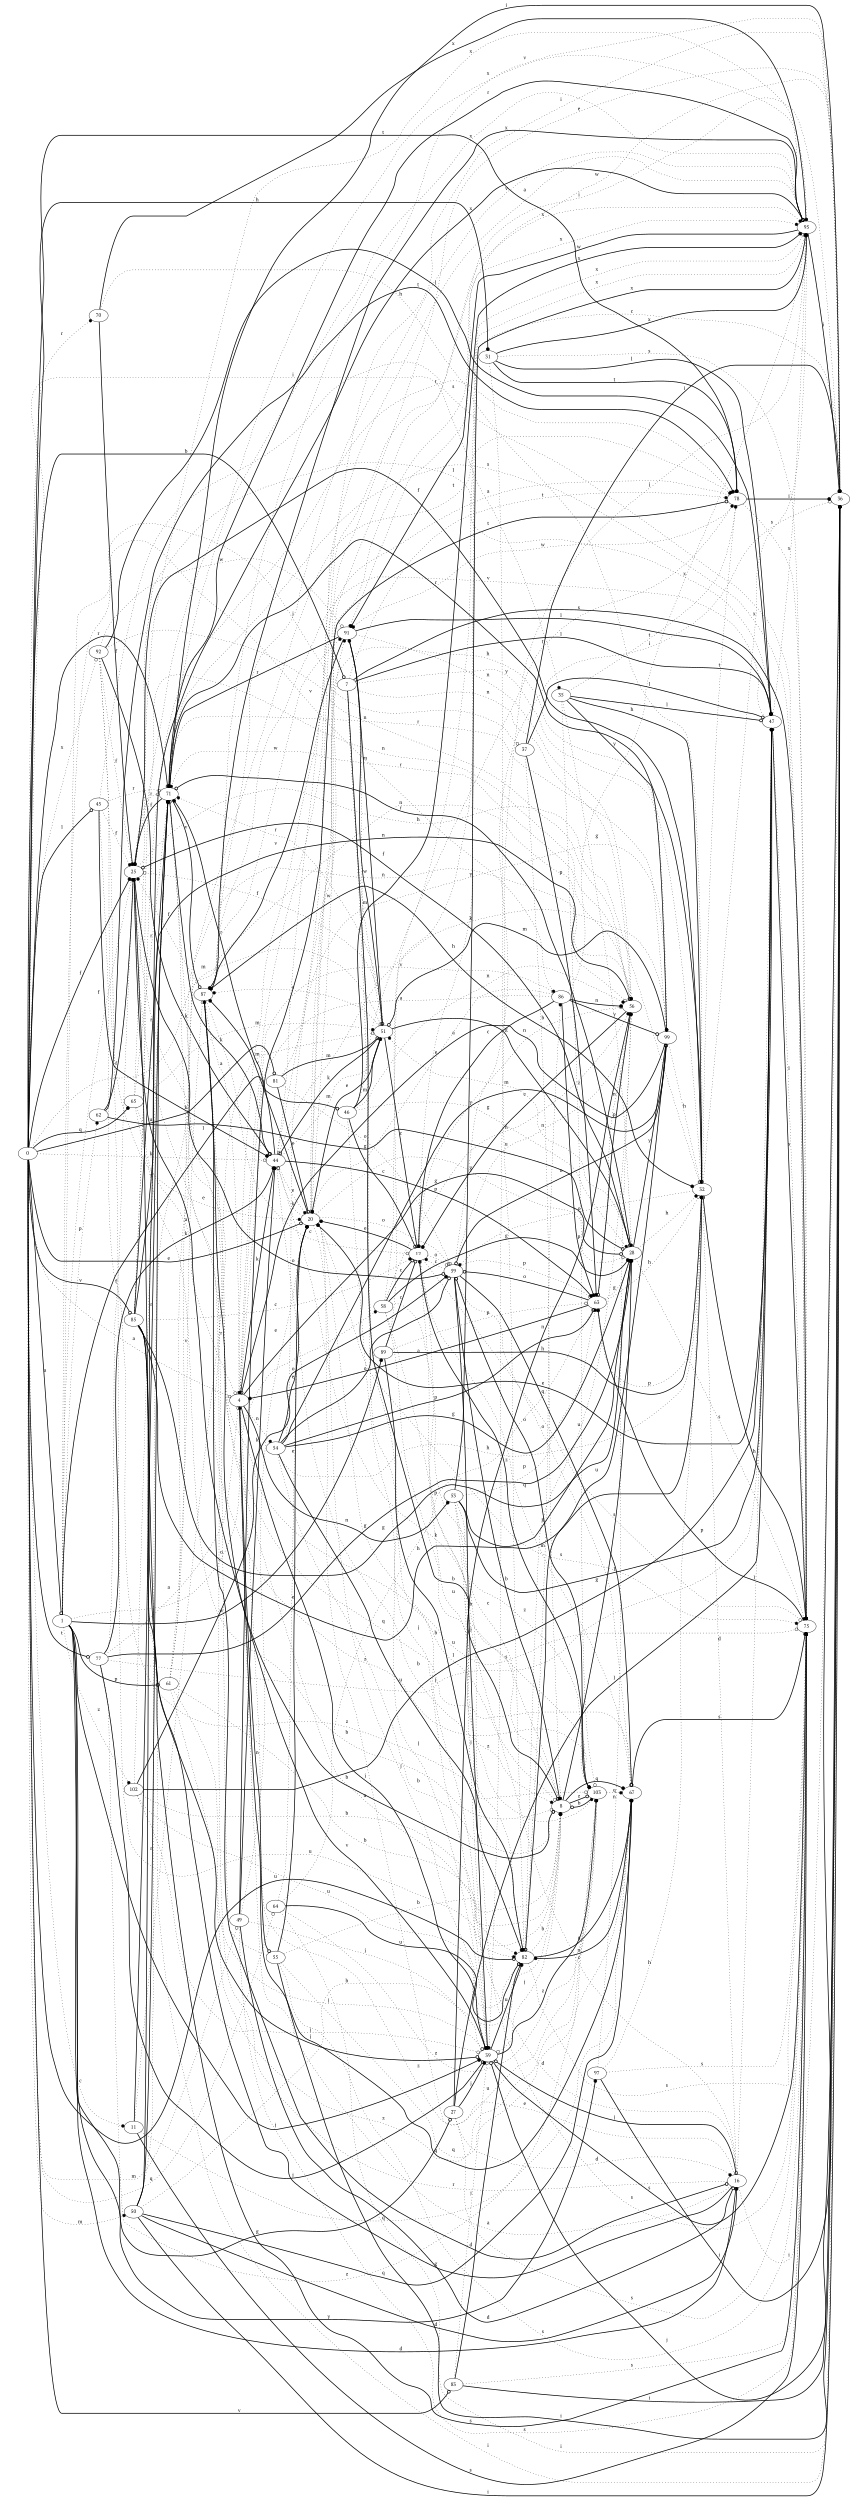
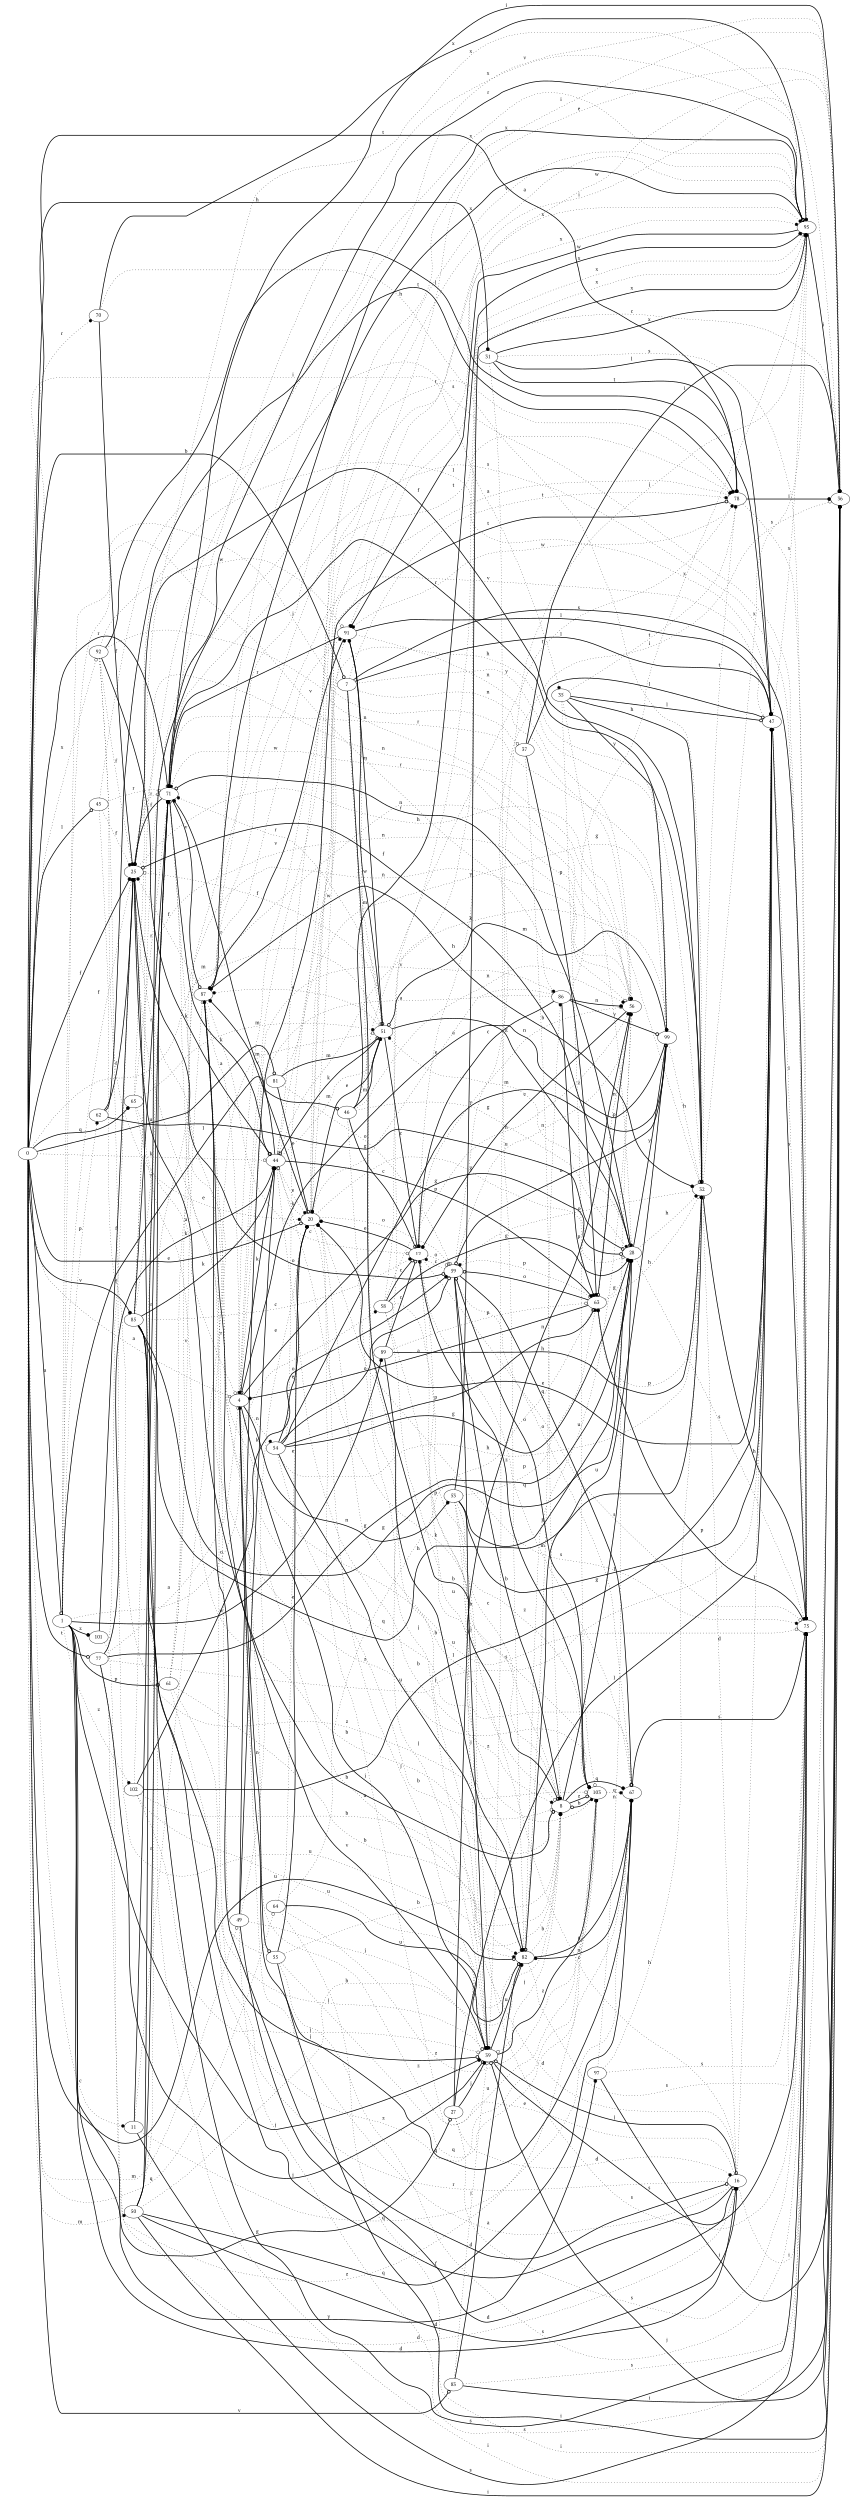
edge "85" -> "56": style bold -> dotted
edge "45" -> "44": now "85" -> "44"
edge "0" -> "85": arrowhead odot -> dot
node "101": added
edge "16" -> "25": label "g" -> "f"
